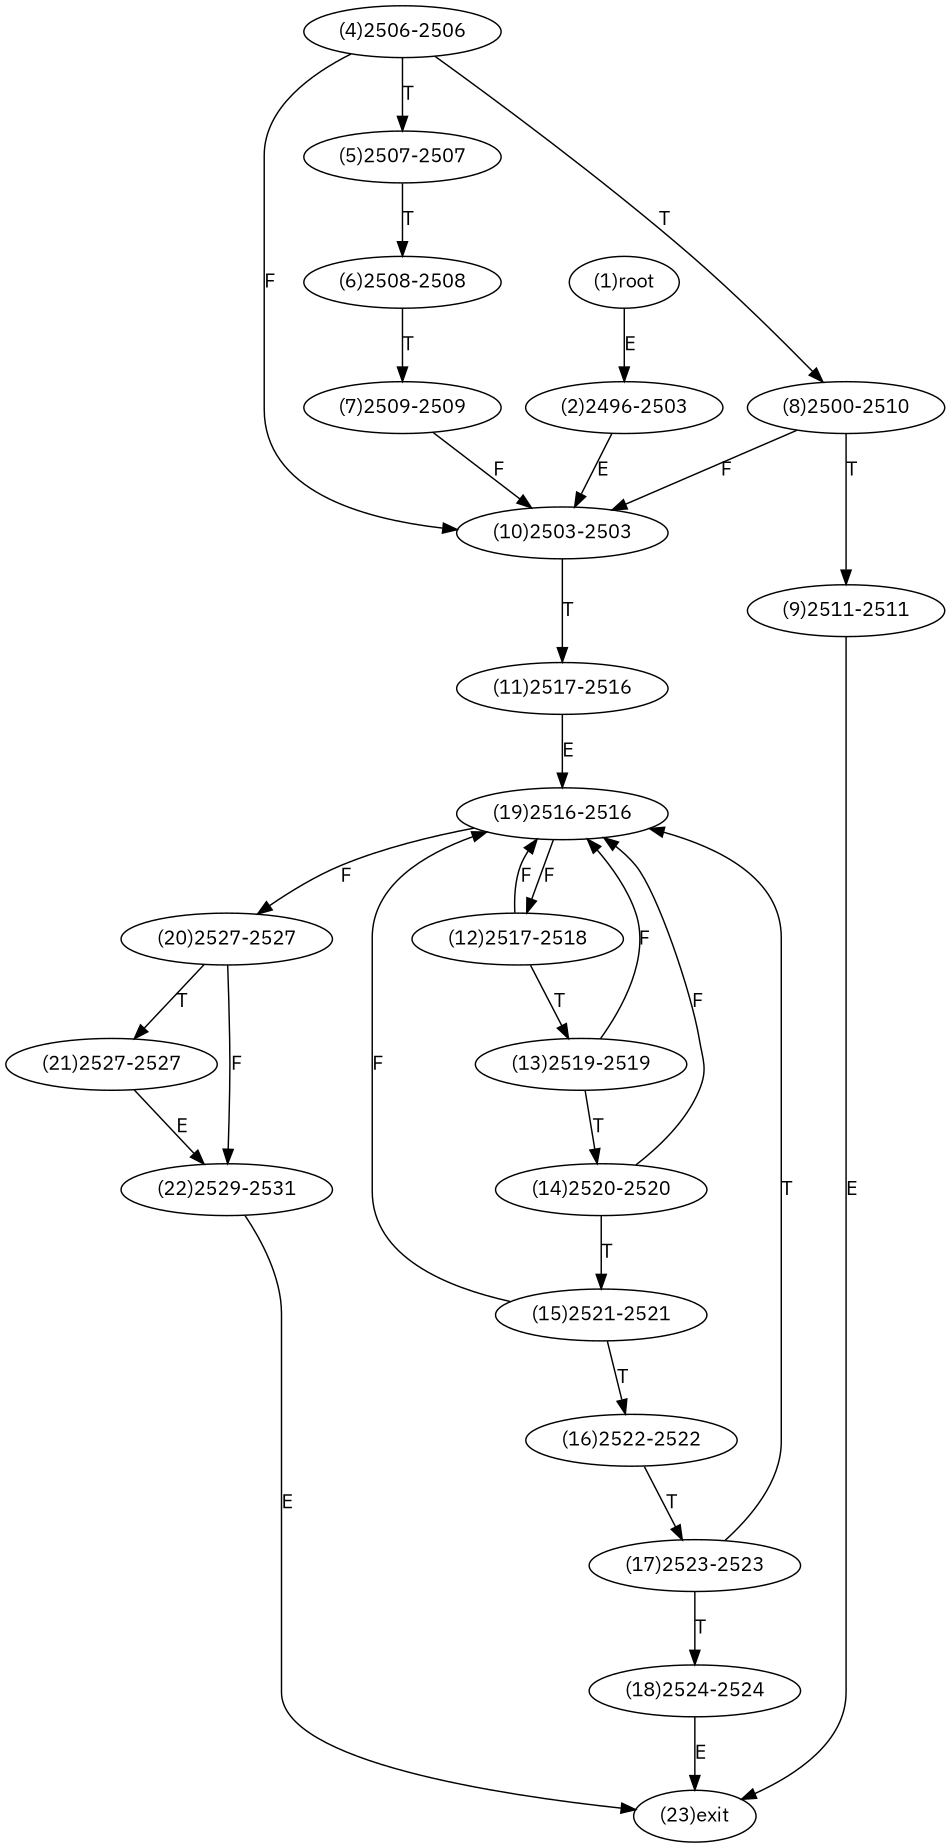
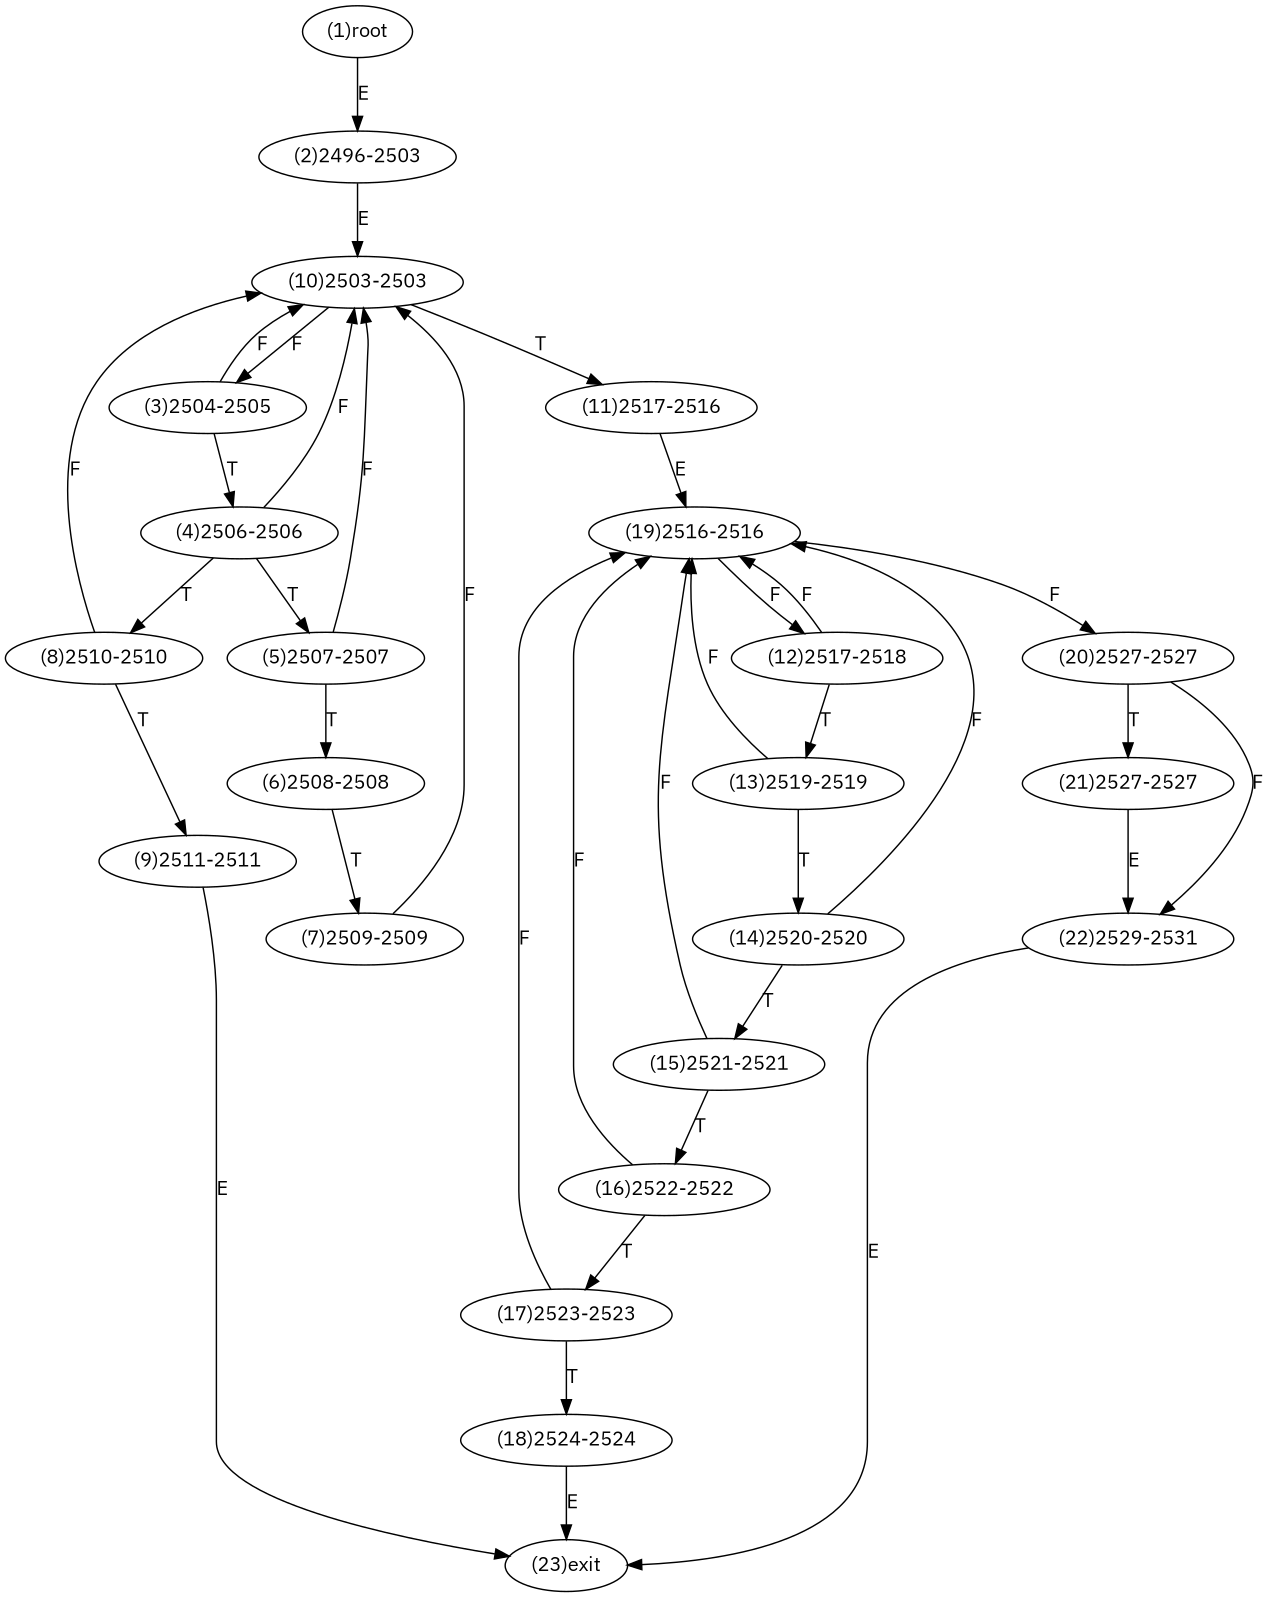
node "(3)2504-2505": added
node "(8)2500-2510": label "(8)2500-2510" -> "(8)2510-2510"
edge "(5)2507-2507" -> "(10)2503-2503": added, label "F"
edge "(16)2522-2522" -> "(19)2516-2516": added, label "F"
edge "(17)2523-2523" -> "(19)2516-2516": label "T" -> "F"
